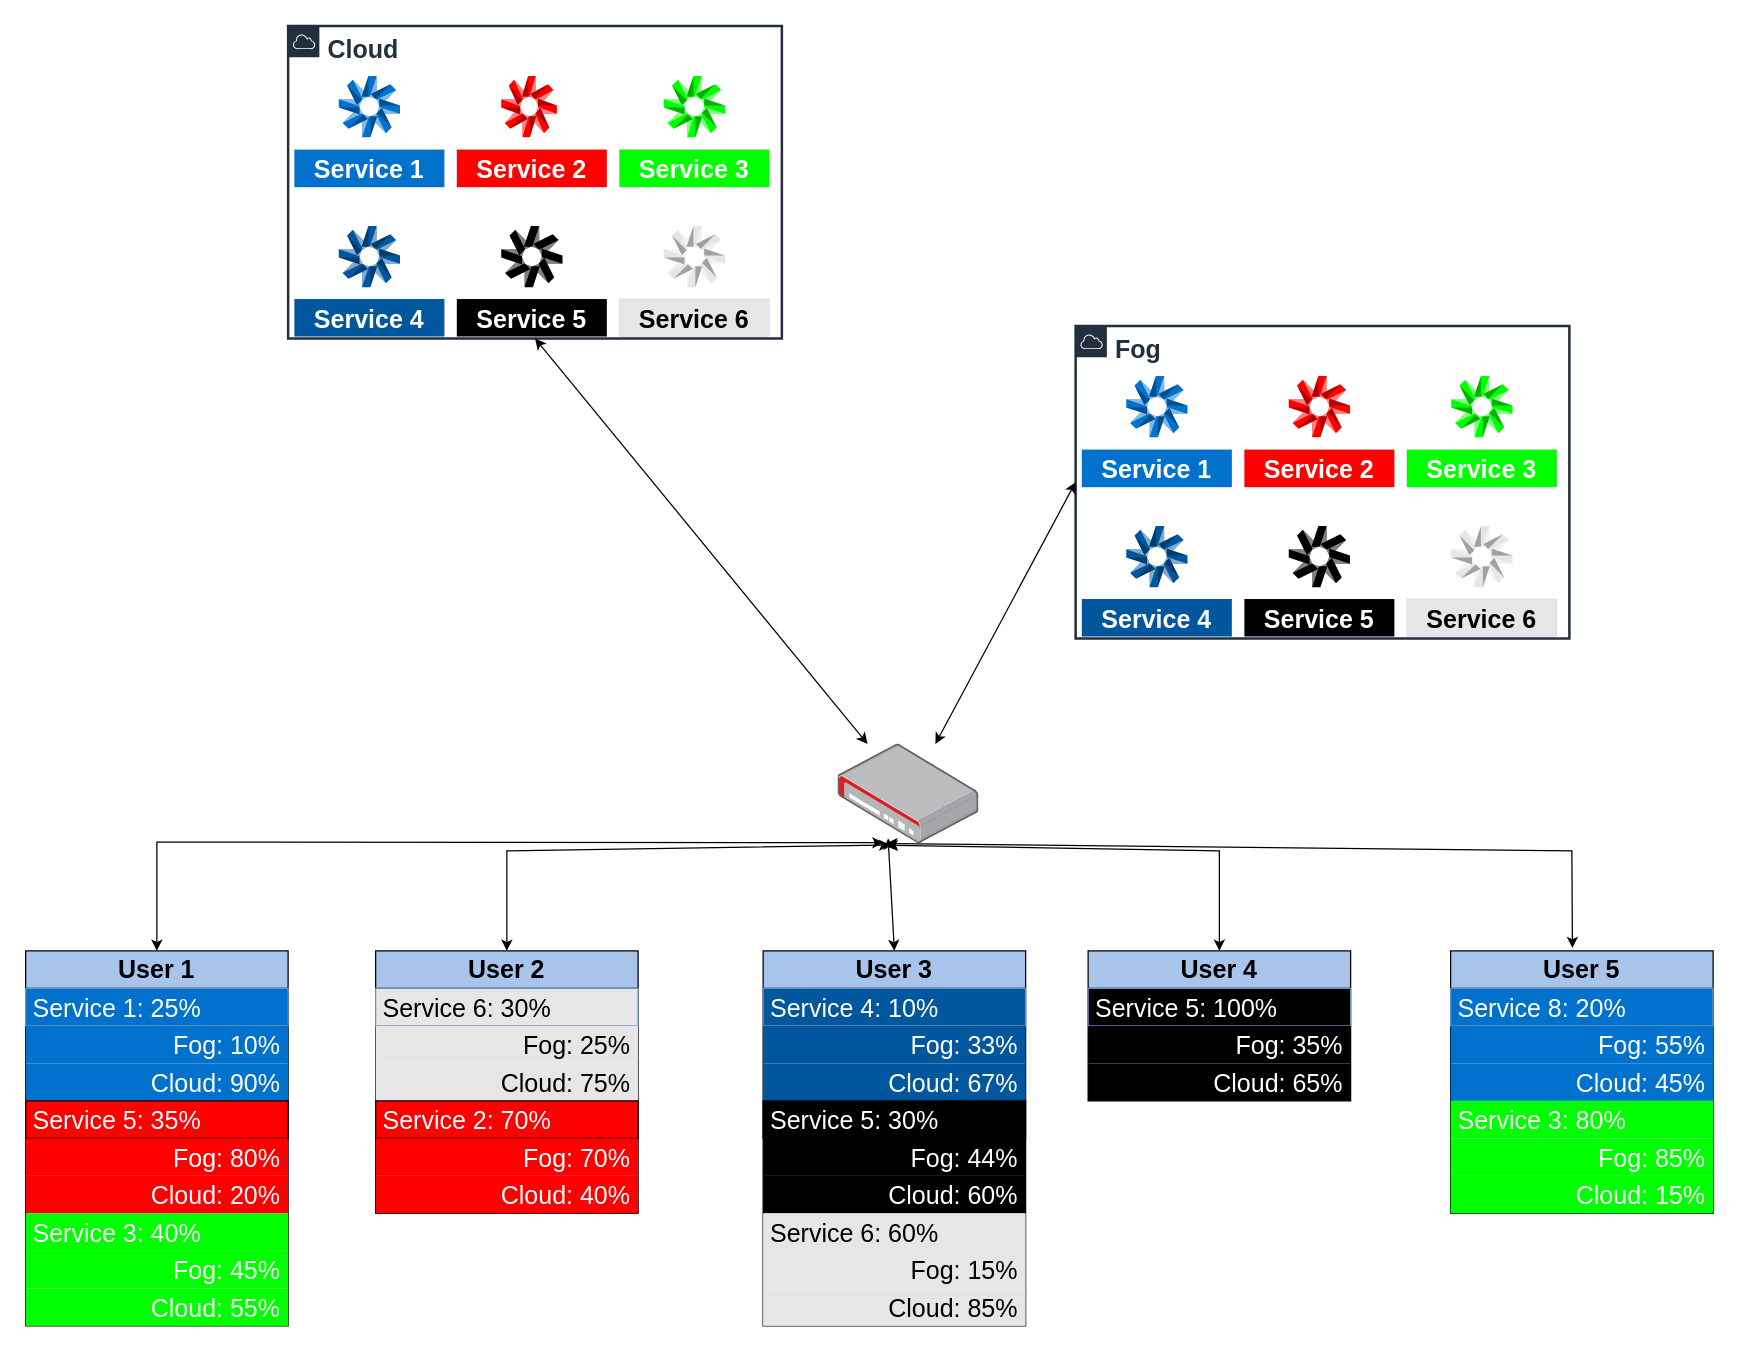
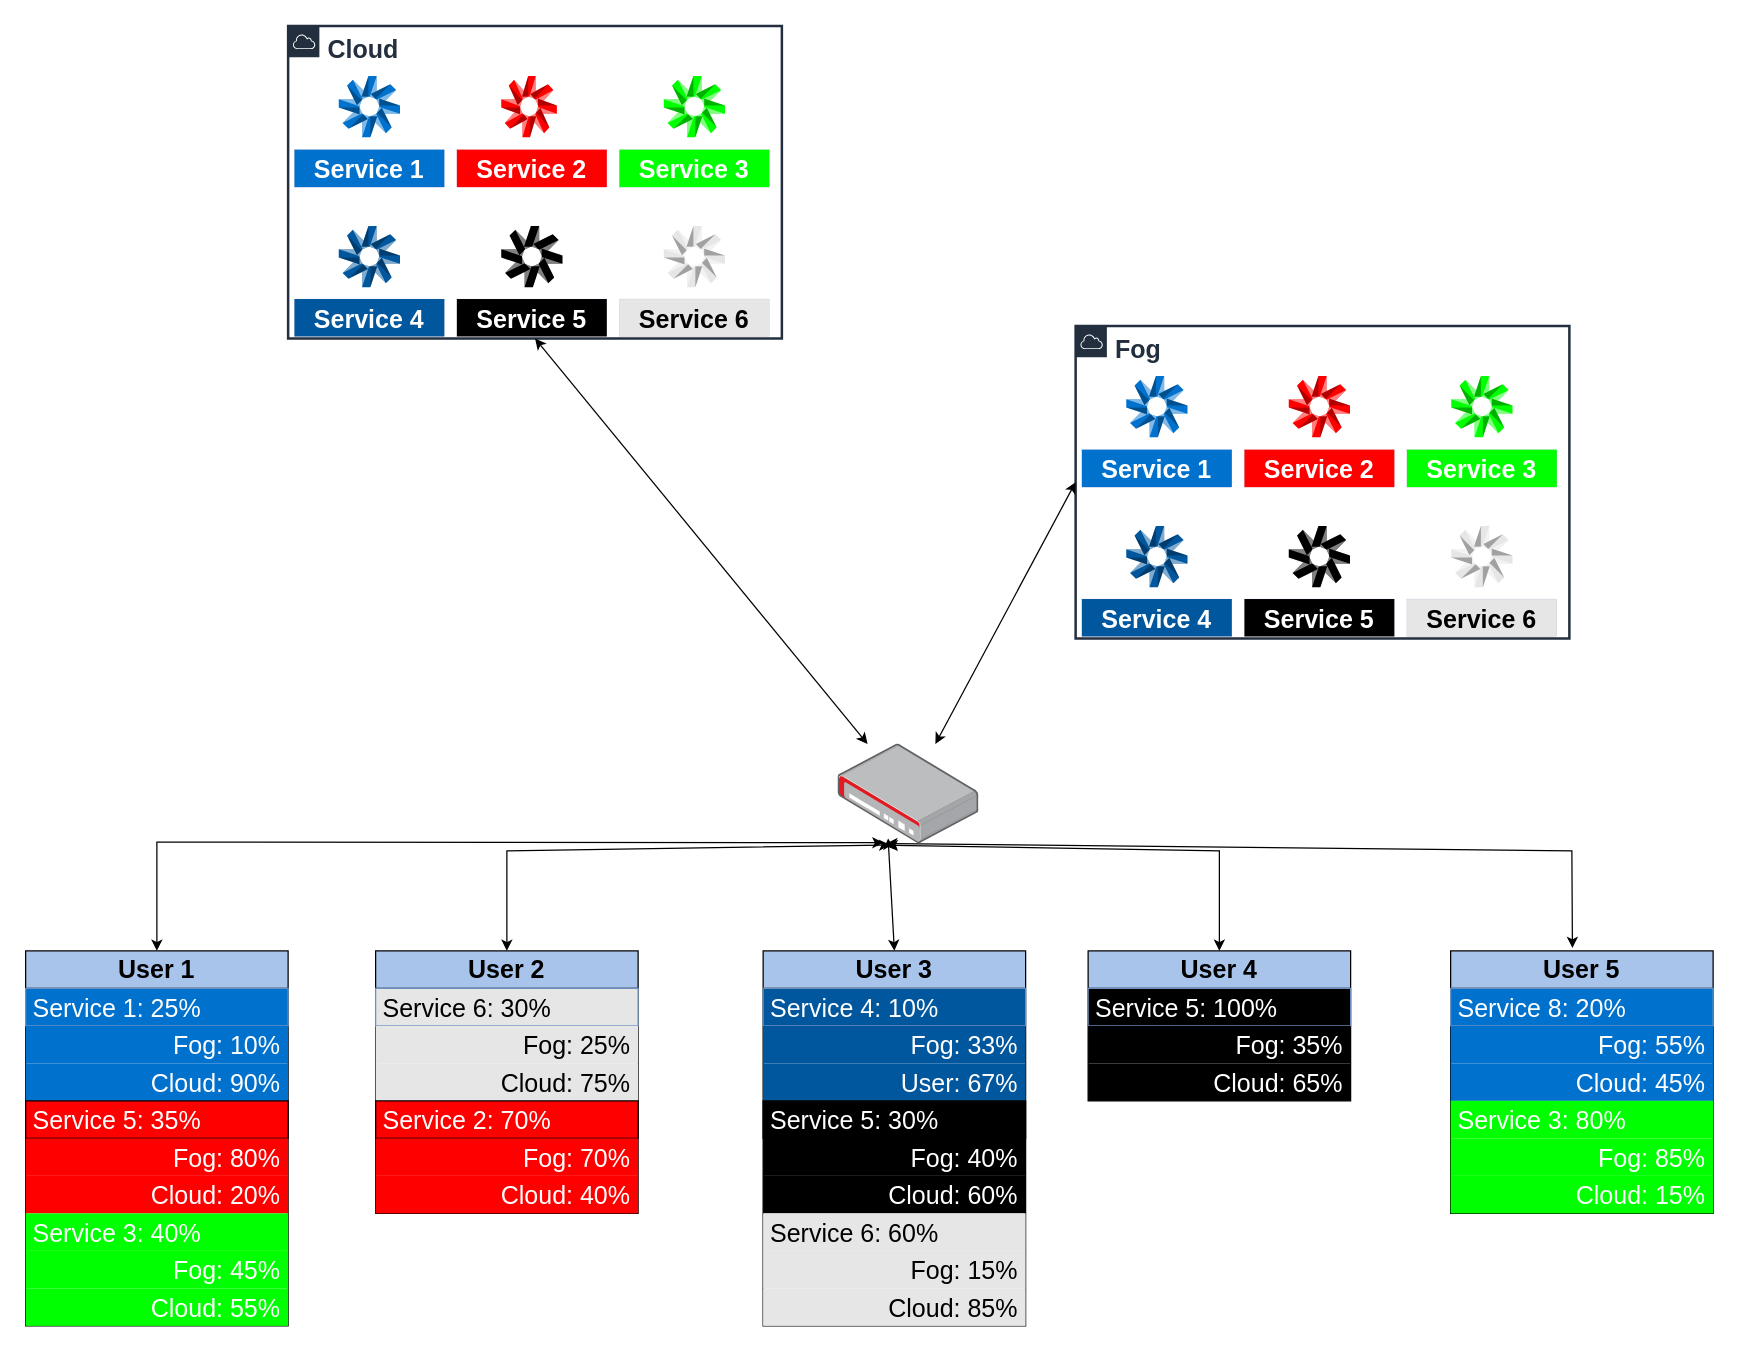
node "Cloud: 67%": label "Cloud: 67%" -> "User: 67%"
node "Fog: 44%": label "Fog: 44%" -> "Fog: 40%"
